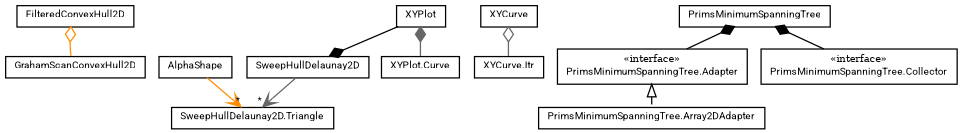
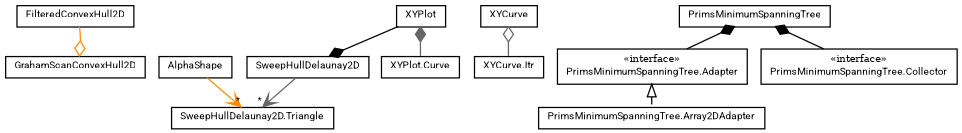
edge "GrahamScanConvexHull2D" -> "FilteredConvexHull2D": reversed
